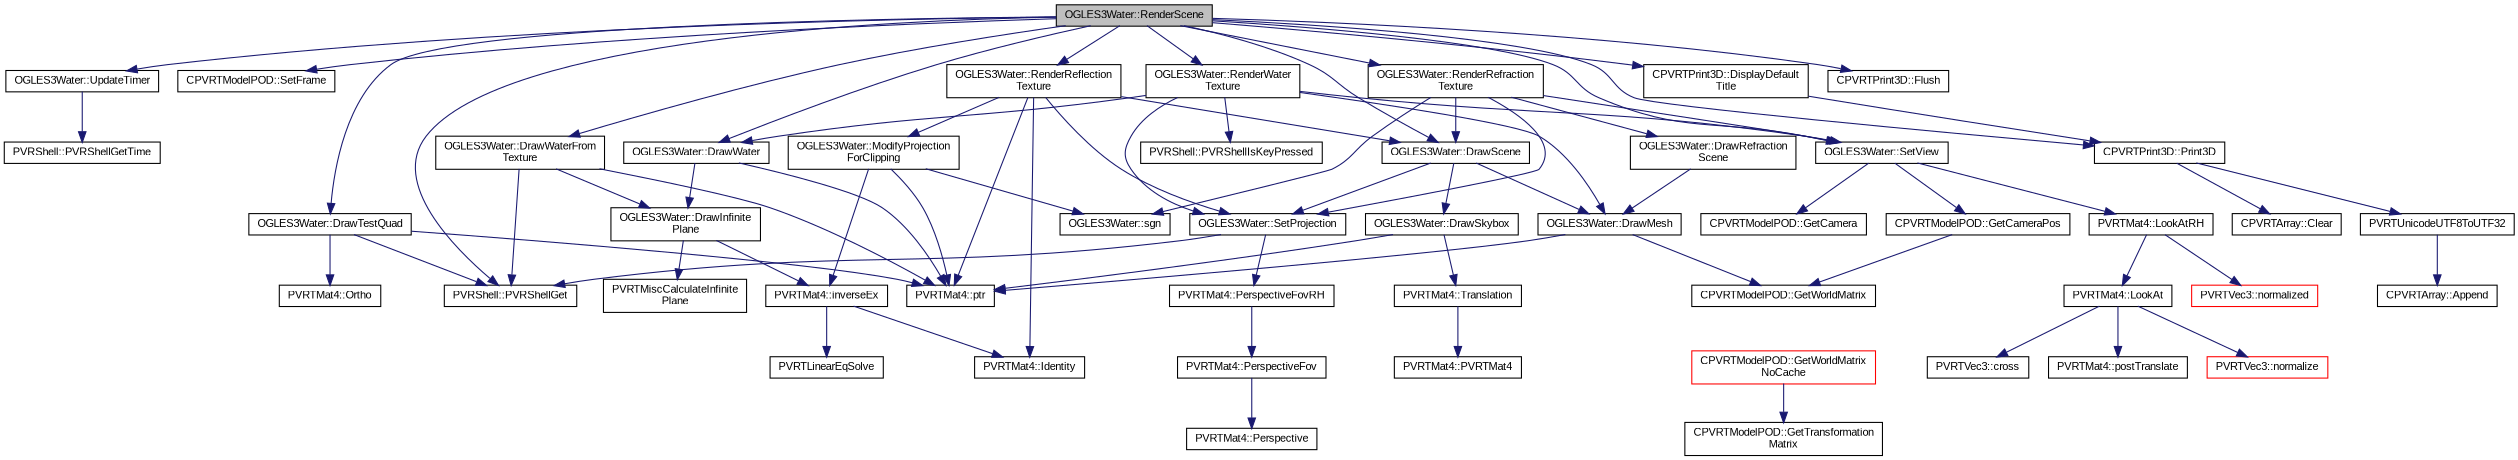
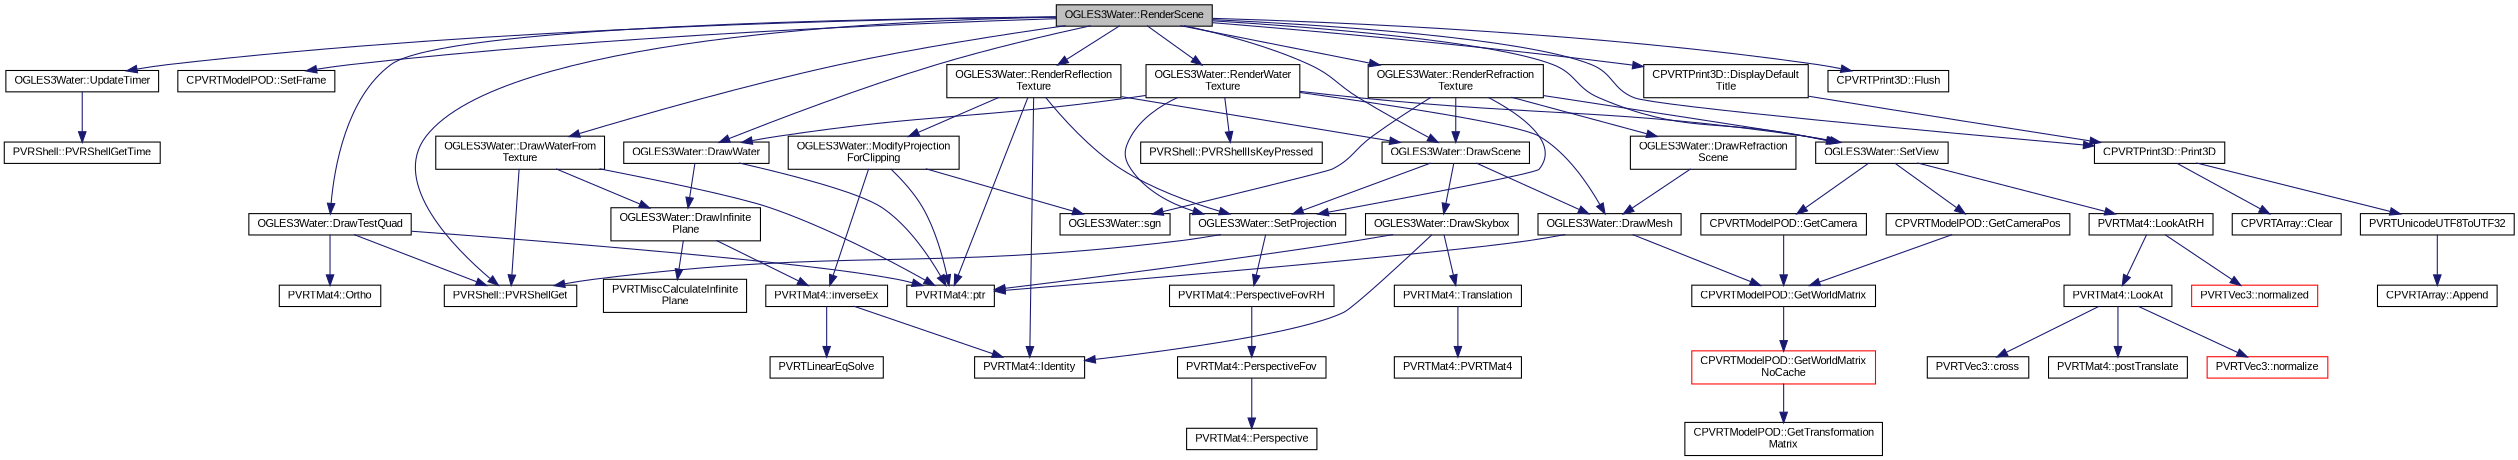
edge "CPVRTModelPOD::GetCamera" -> "CPVRTModelPOD::GetWorldMatrix": added
edge "CPVRTModelPOD::GetWorldMatrix" -> "CPVRTModelPOD::GetWorldMatrix NoCache": added
edge "OGLES3Water::DrawSkybox" -> "PVRTMat4::Identity": added
